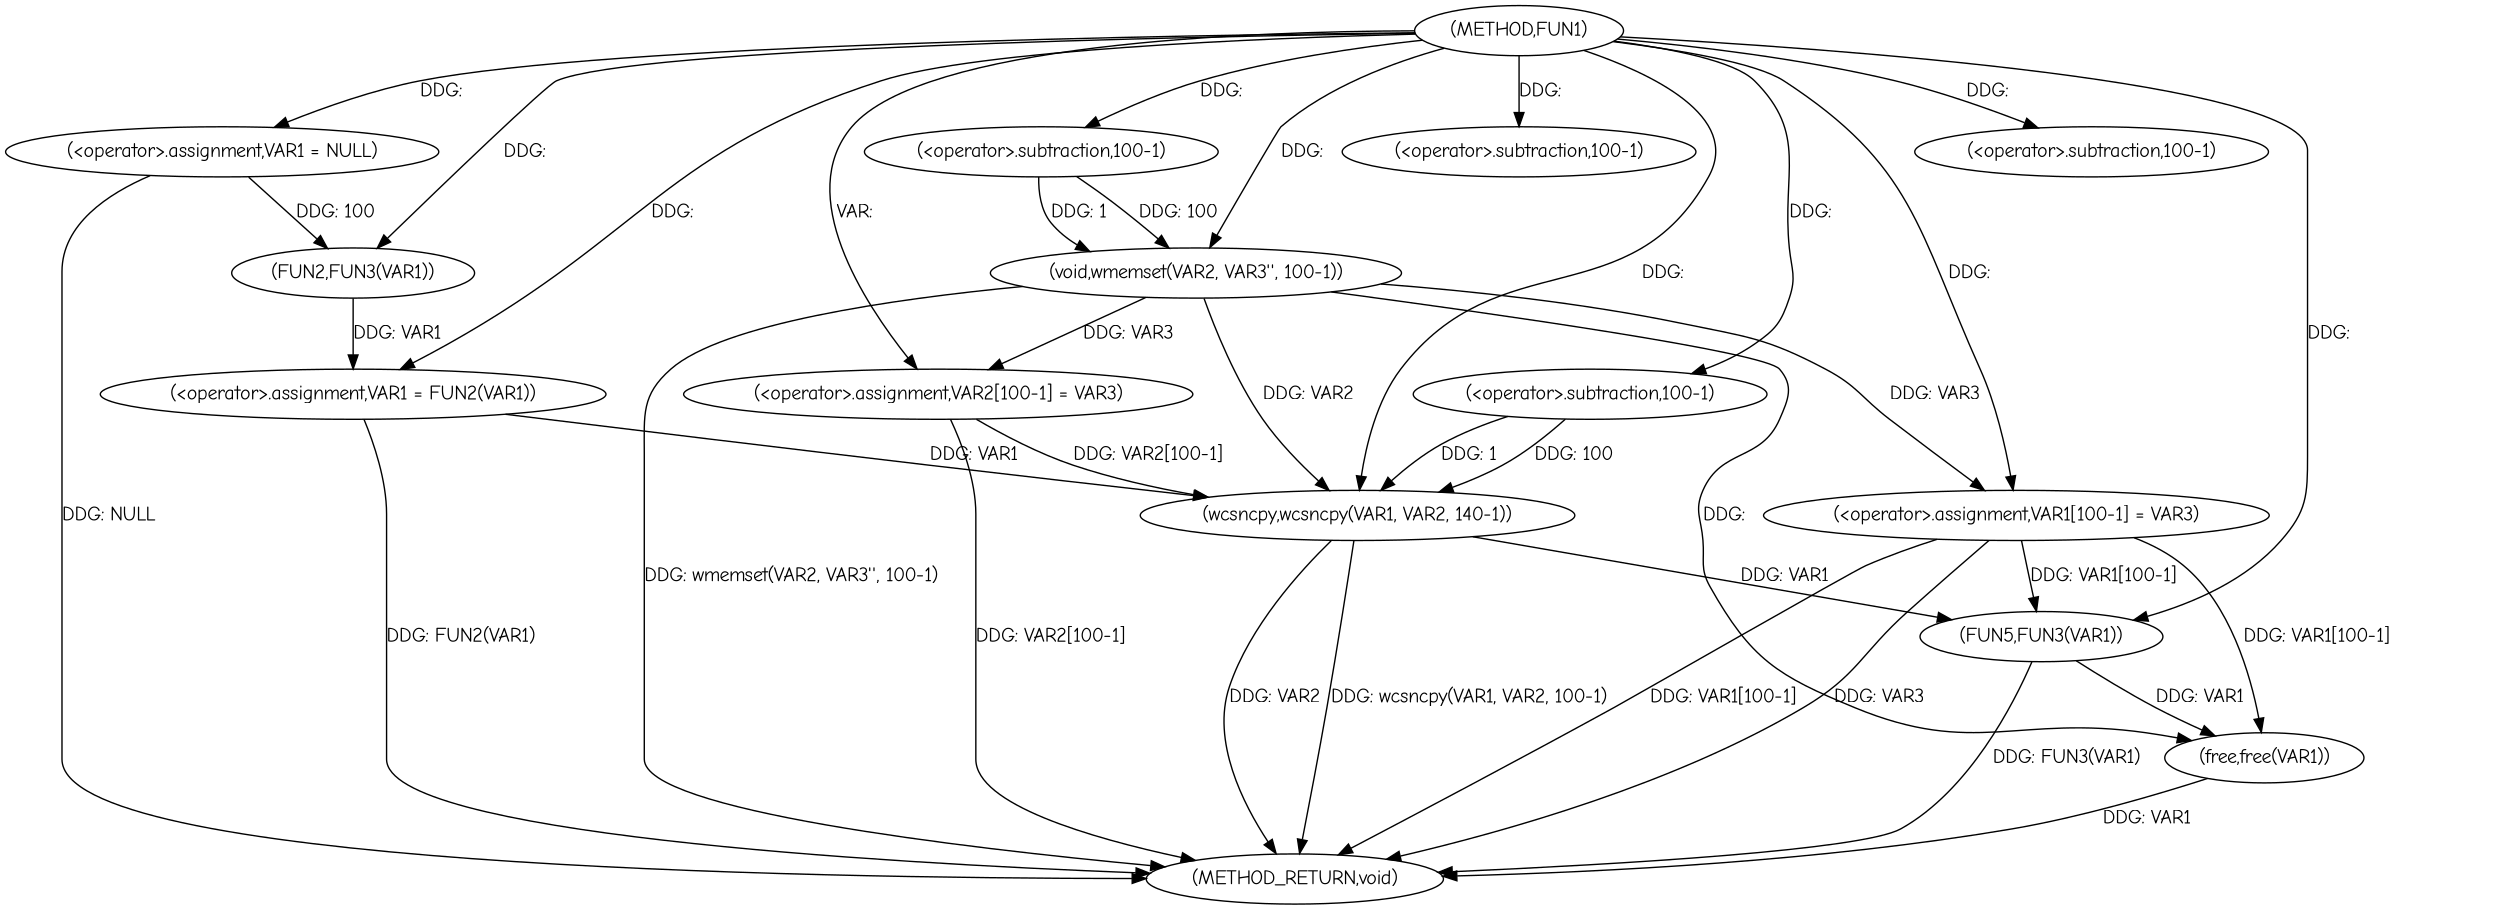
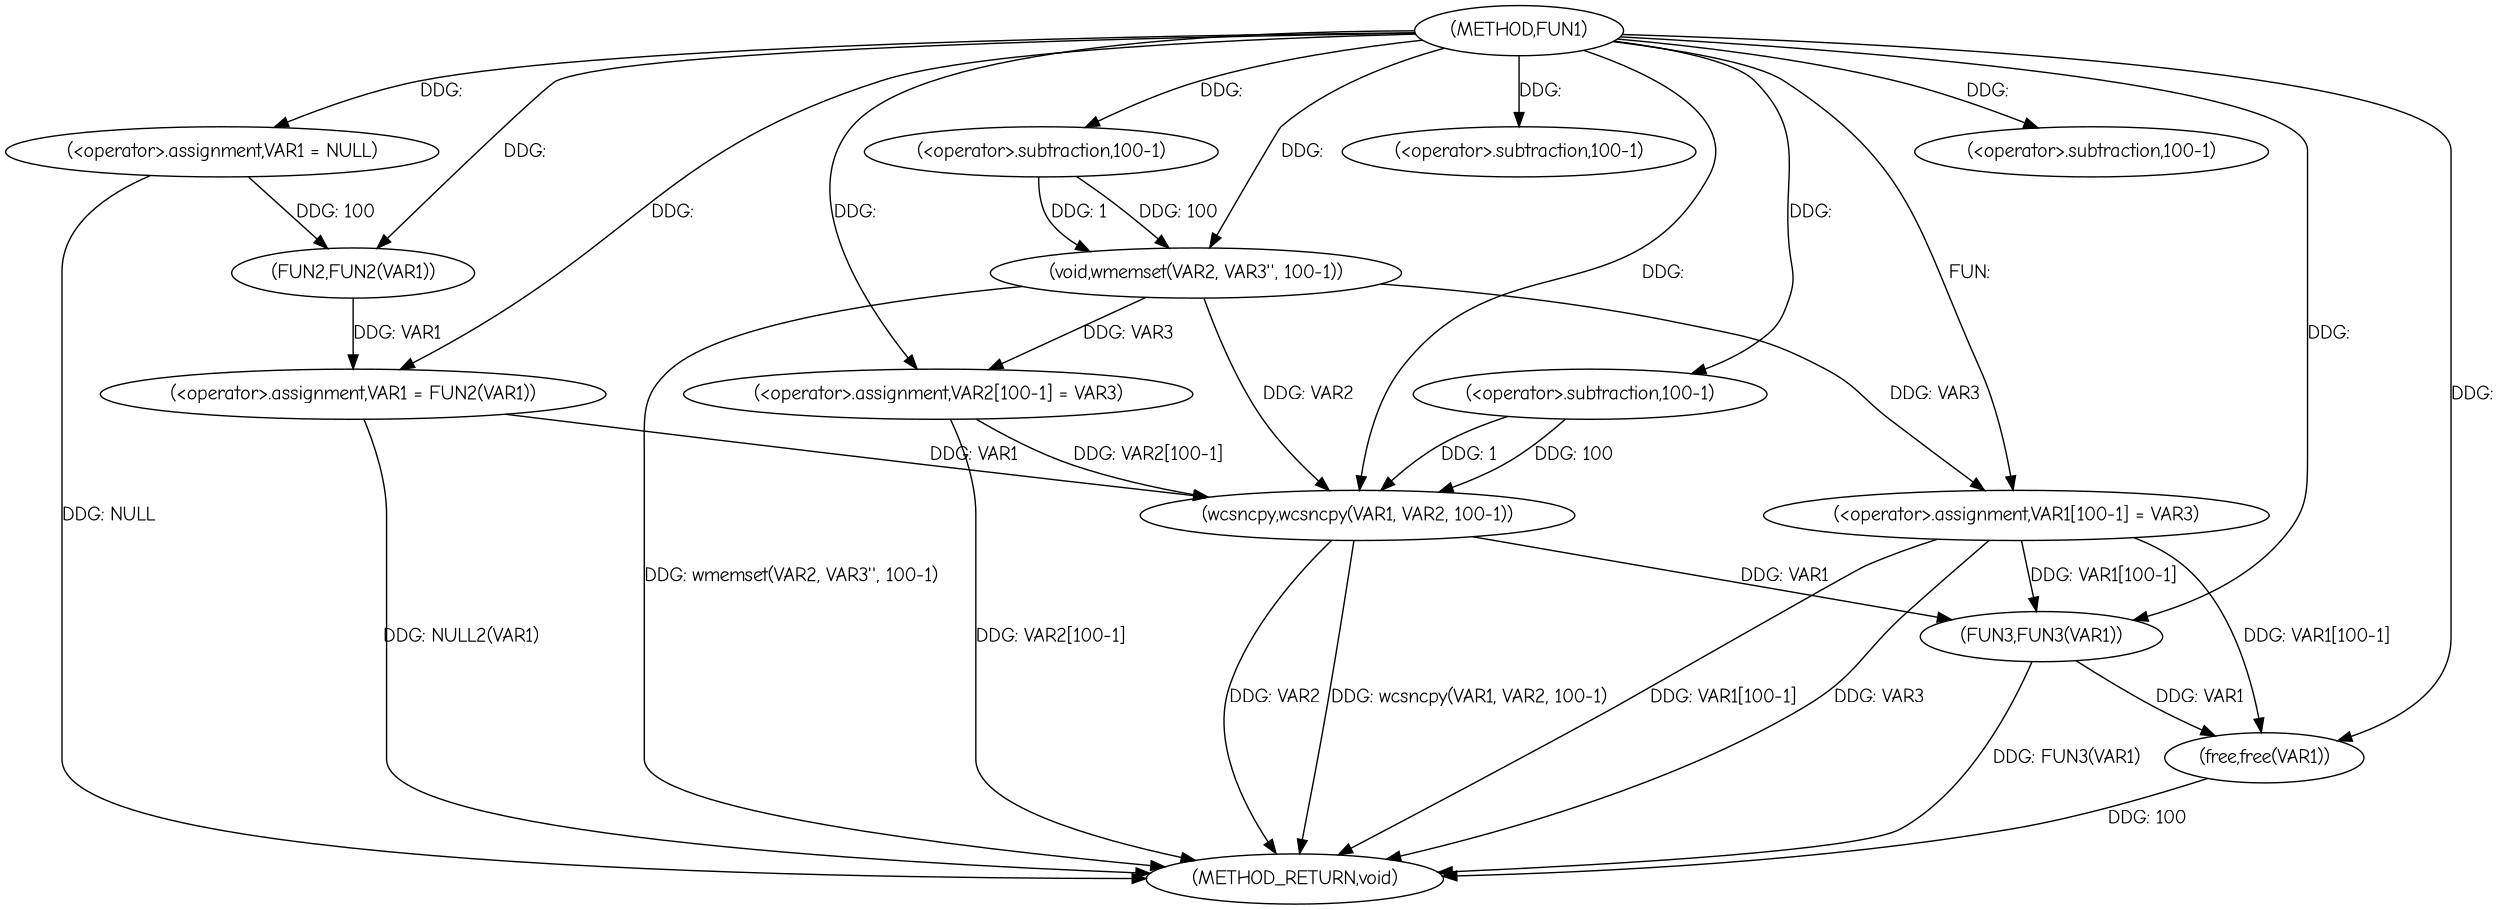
edge "(METHOD,FUN1)" -> "(<operator>.assignment,VAR2[100-1] = VAR3)": label "VAR: " -> "DDG: "
node "(FUN2,FUN3(VAR1))": label "(FUN2,FUN3(VAR1))" -> "(FUN2,FUN2(VAR1))"
edge "(METHOD,FUN1)" -> "(<operator>.assignment,VAR1[100-1] = VAR3)": label "DDG: " -> "FUN: "
edge "(void,wmemset(VAR2, VAR3'', 100-1))" -> "(free,free(VAR1))": now "(METHOD,FUN1)" -> "(free,free(VAR1))"
node "(wcsncpy,wcsncpy(VAR1, VAR2, 140-1))": label "(wcsncpy,wcsncpy(VAR1, VAR2, 140-1))" -> "(wcsncpy,wcsncpy(VAR1, VAR2, 100-1))"
edge "(<operator>.assignment,VAR1 = FUN2(VAR1))" -> "(METHOD_RETURN,void)": label "DDG: FUN2(VAR1)" -> "DDG: NULL2(VAR1)"
node "(FUN5,FUN3(VAR1))": label "(FUN5,FUN3(VAR1))" -> "(FUN3,FUN3(VAR1))"
edge "(free,free(VAR1))" -> "(METHOD_RETURN,void)": label "DDG: VAR1" -> "DDG: 100"
